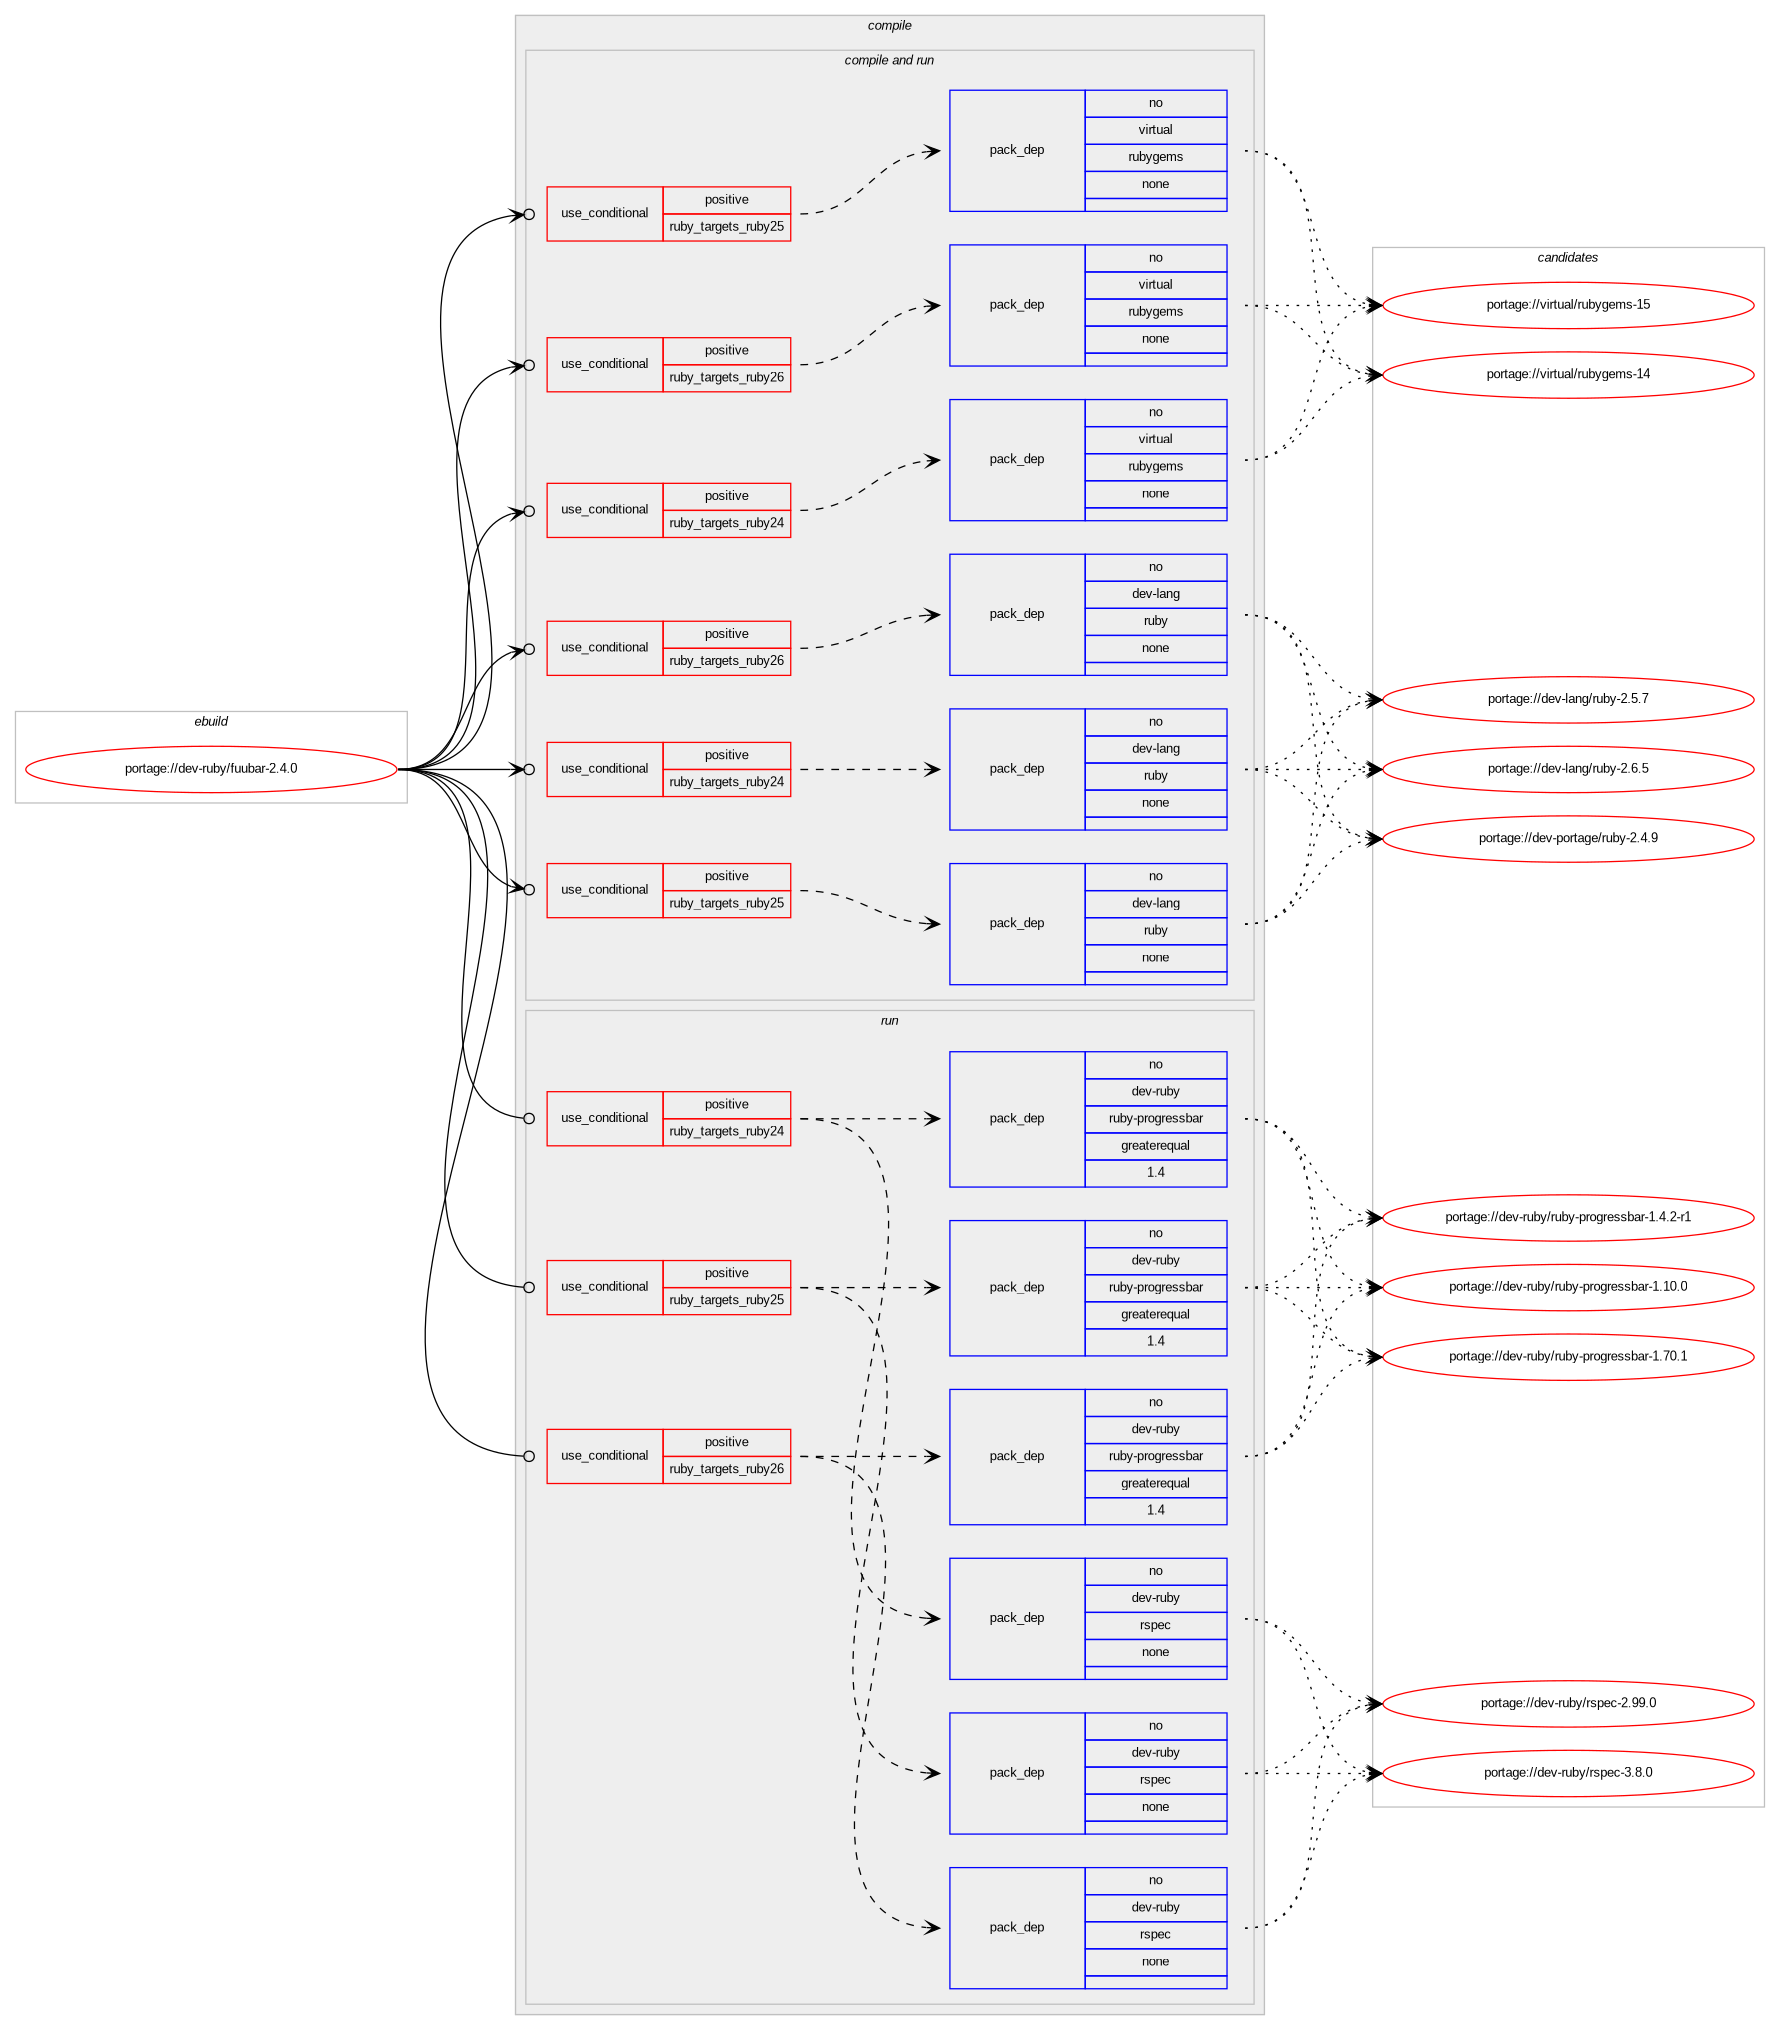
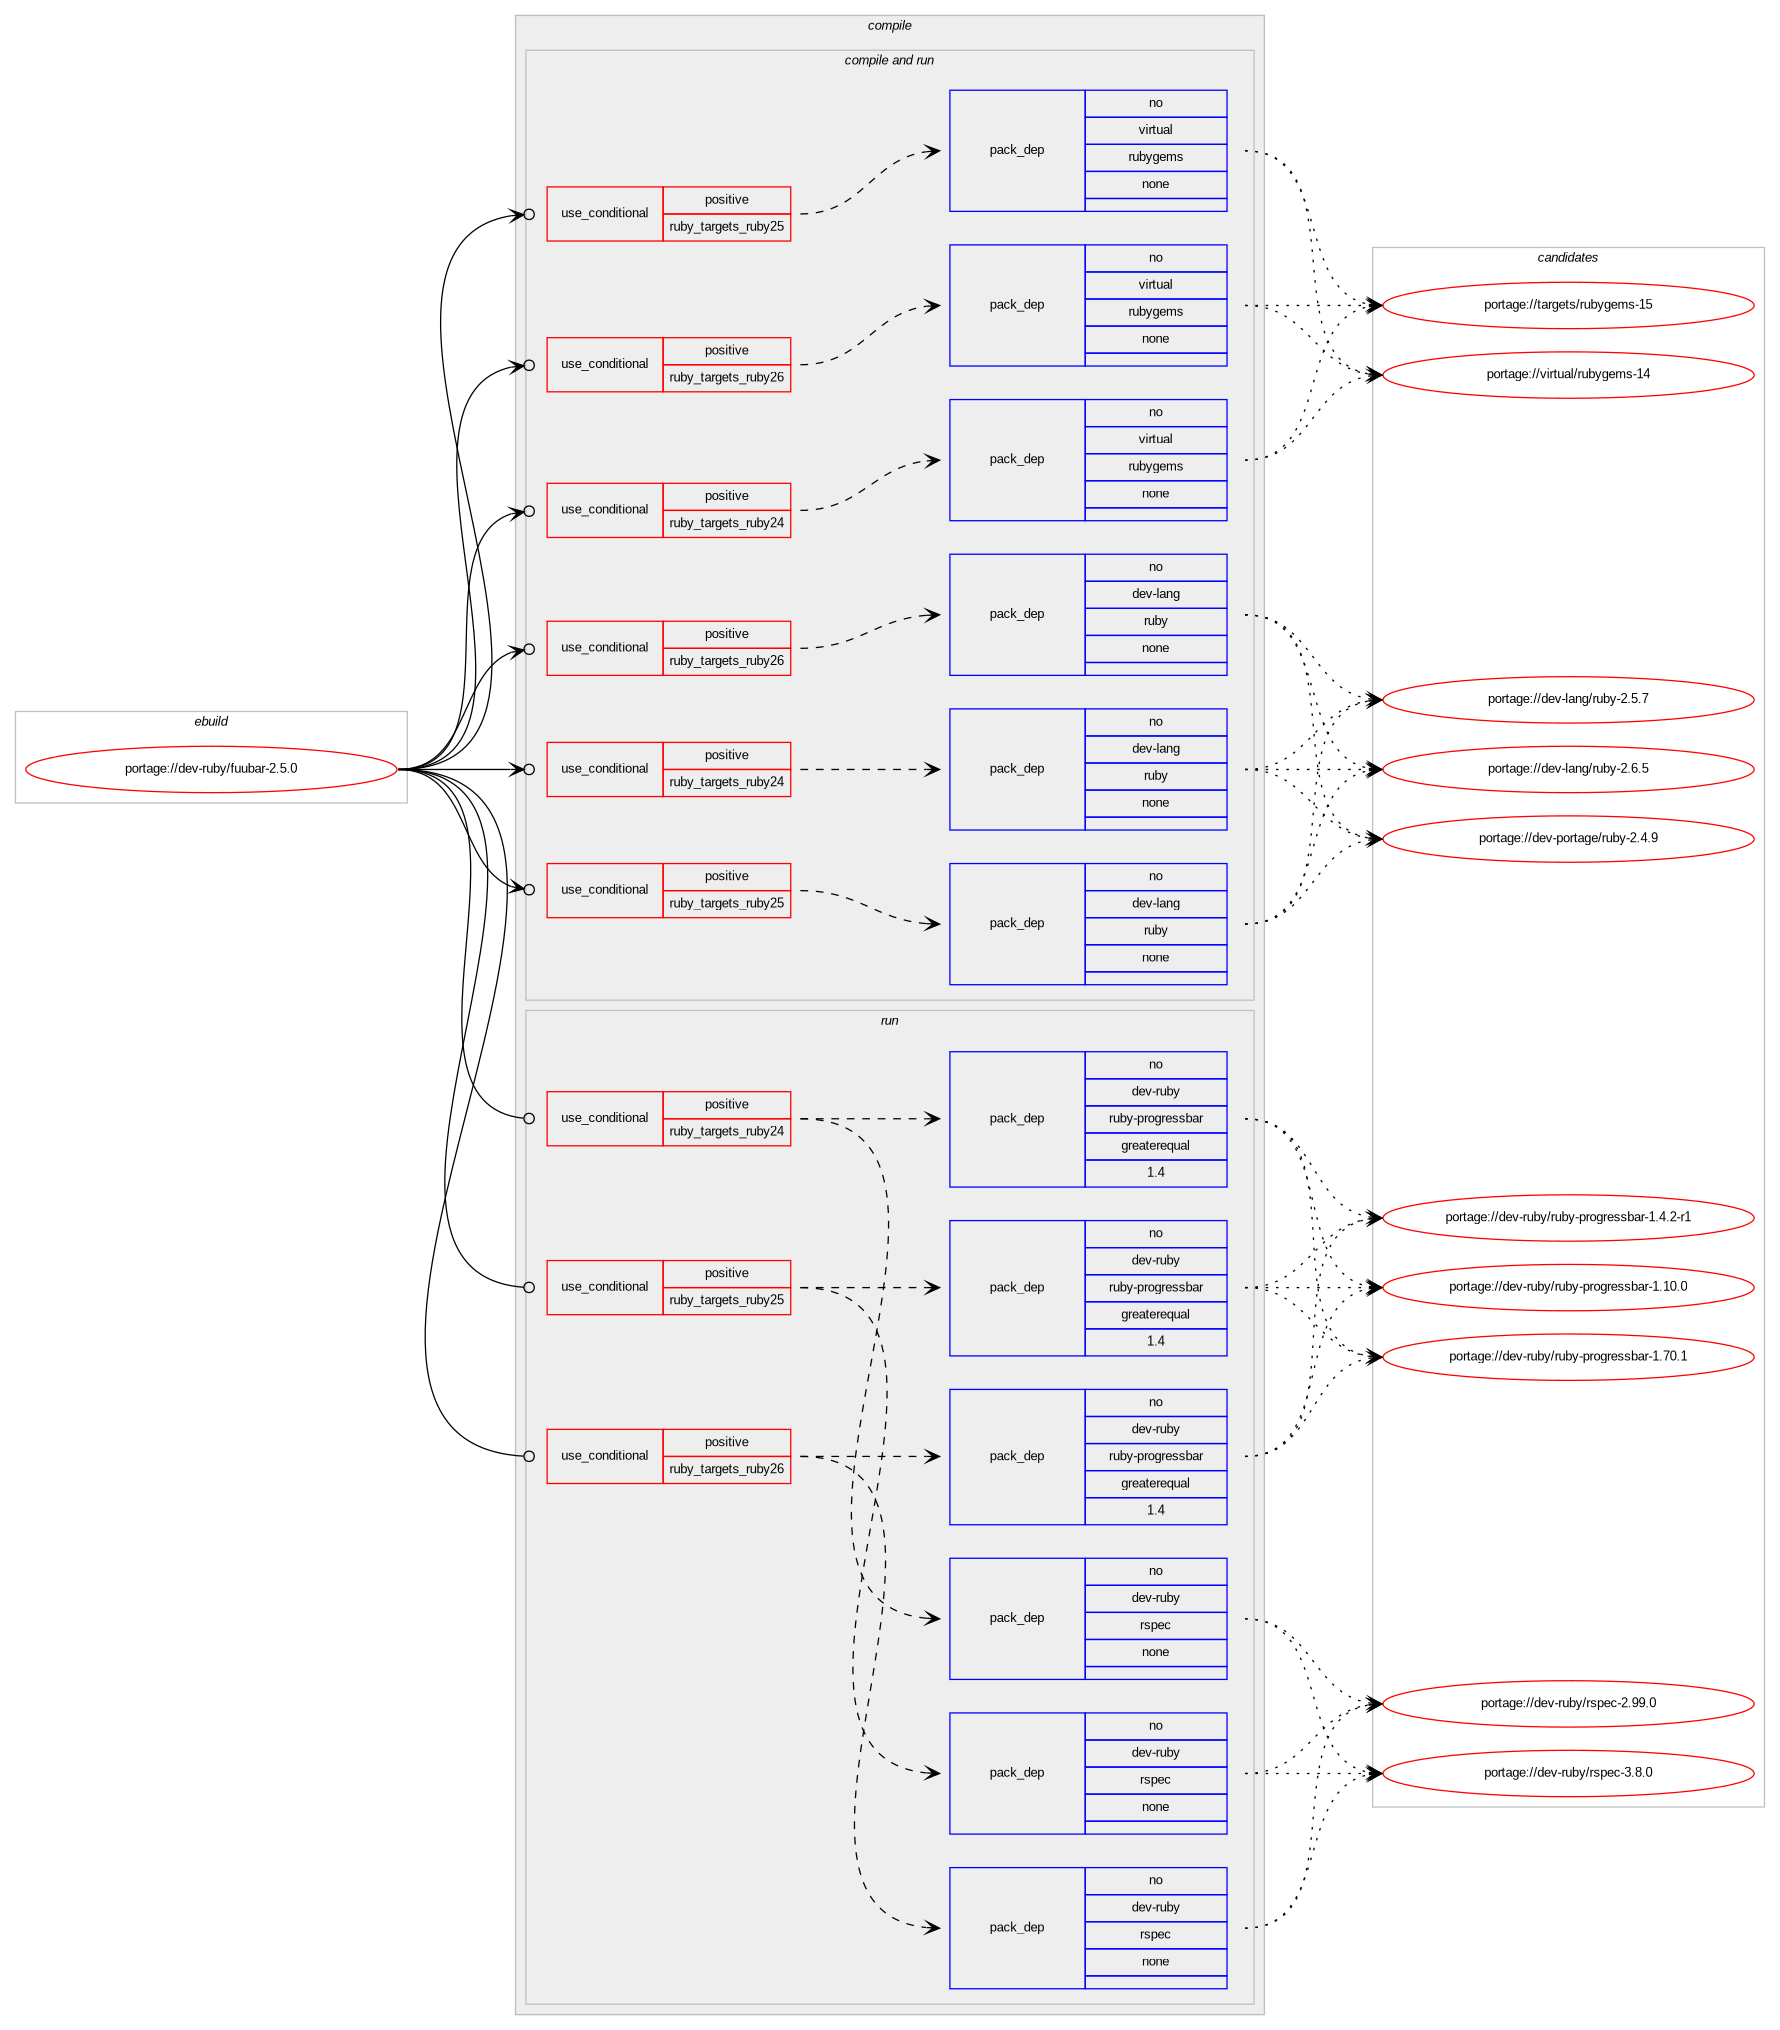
node "portage://virtual/rubygems-15": label "portage://virtual/rubygems-15" -> "portage://targets/rubygems-15"
node "portage://dev-ruby/fuubar-2.4.0": label "portage://dev-ruby/fuubar-2.4.0" -> "portage://dev-ruby/fuubar-2.5.0"
